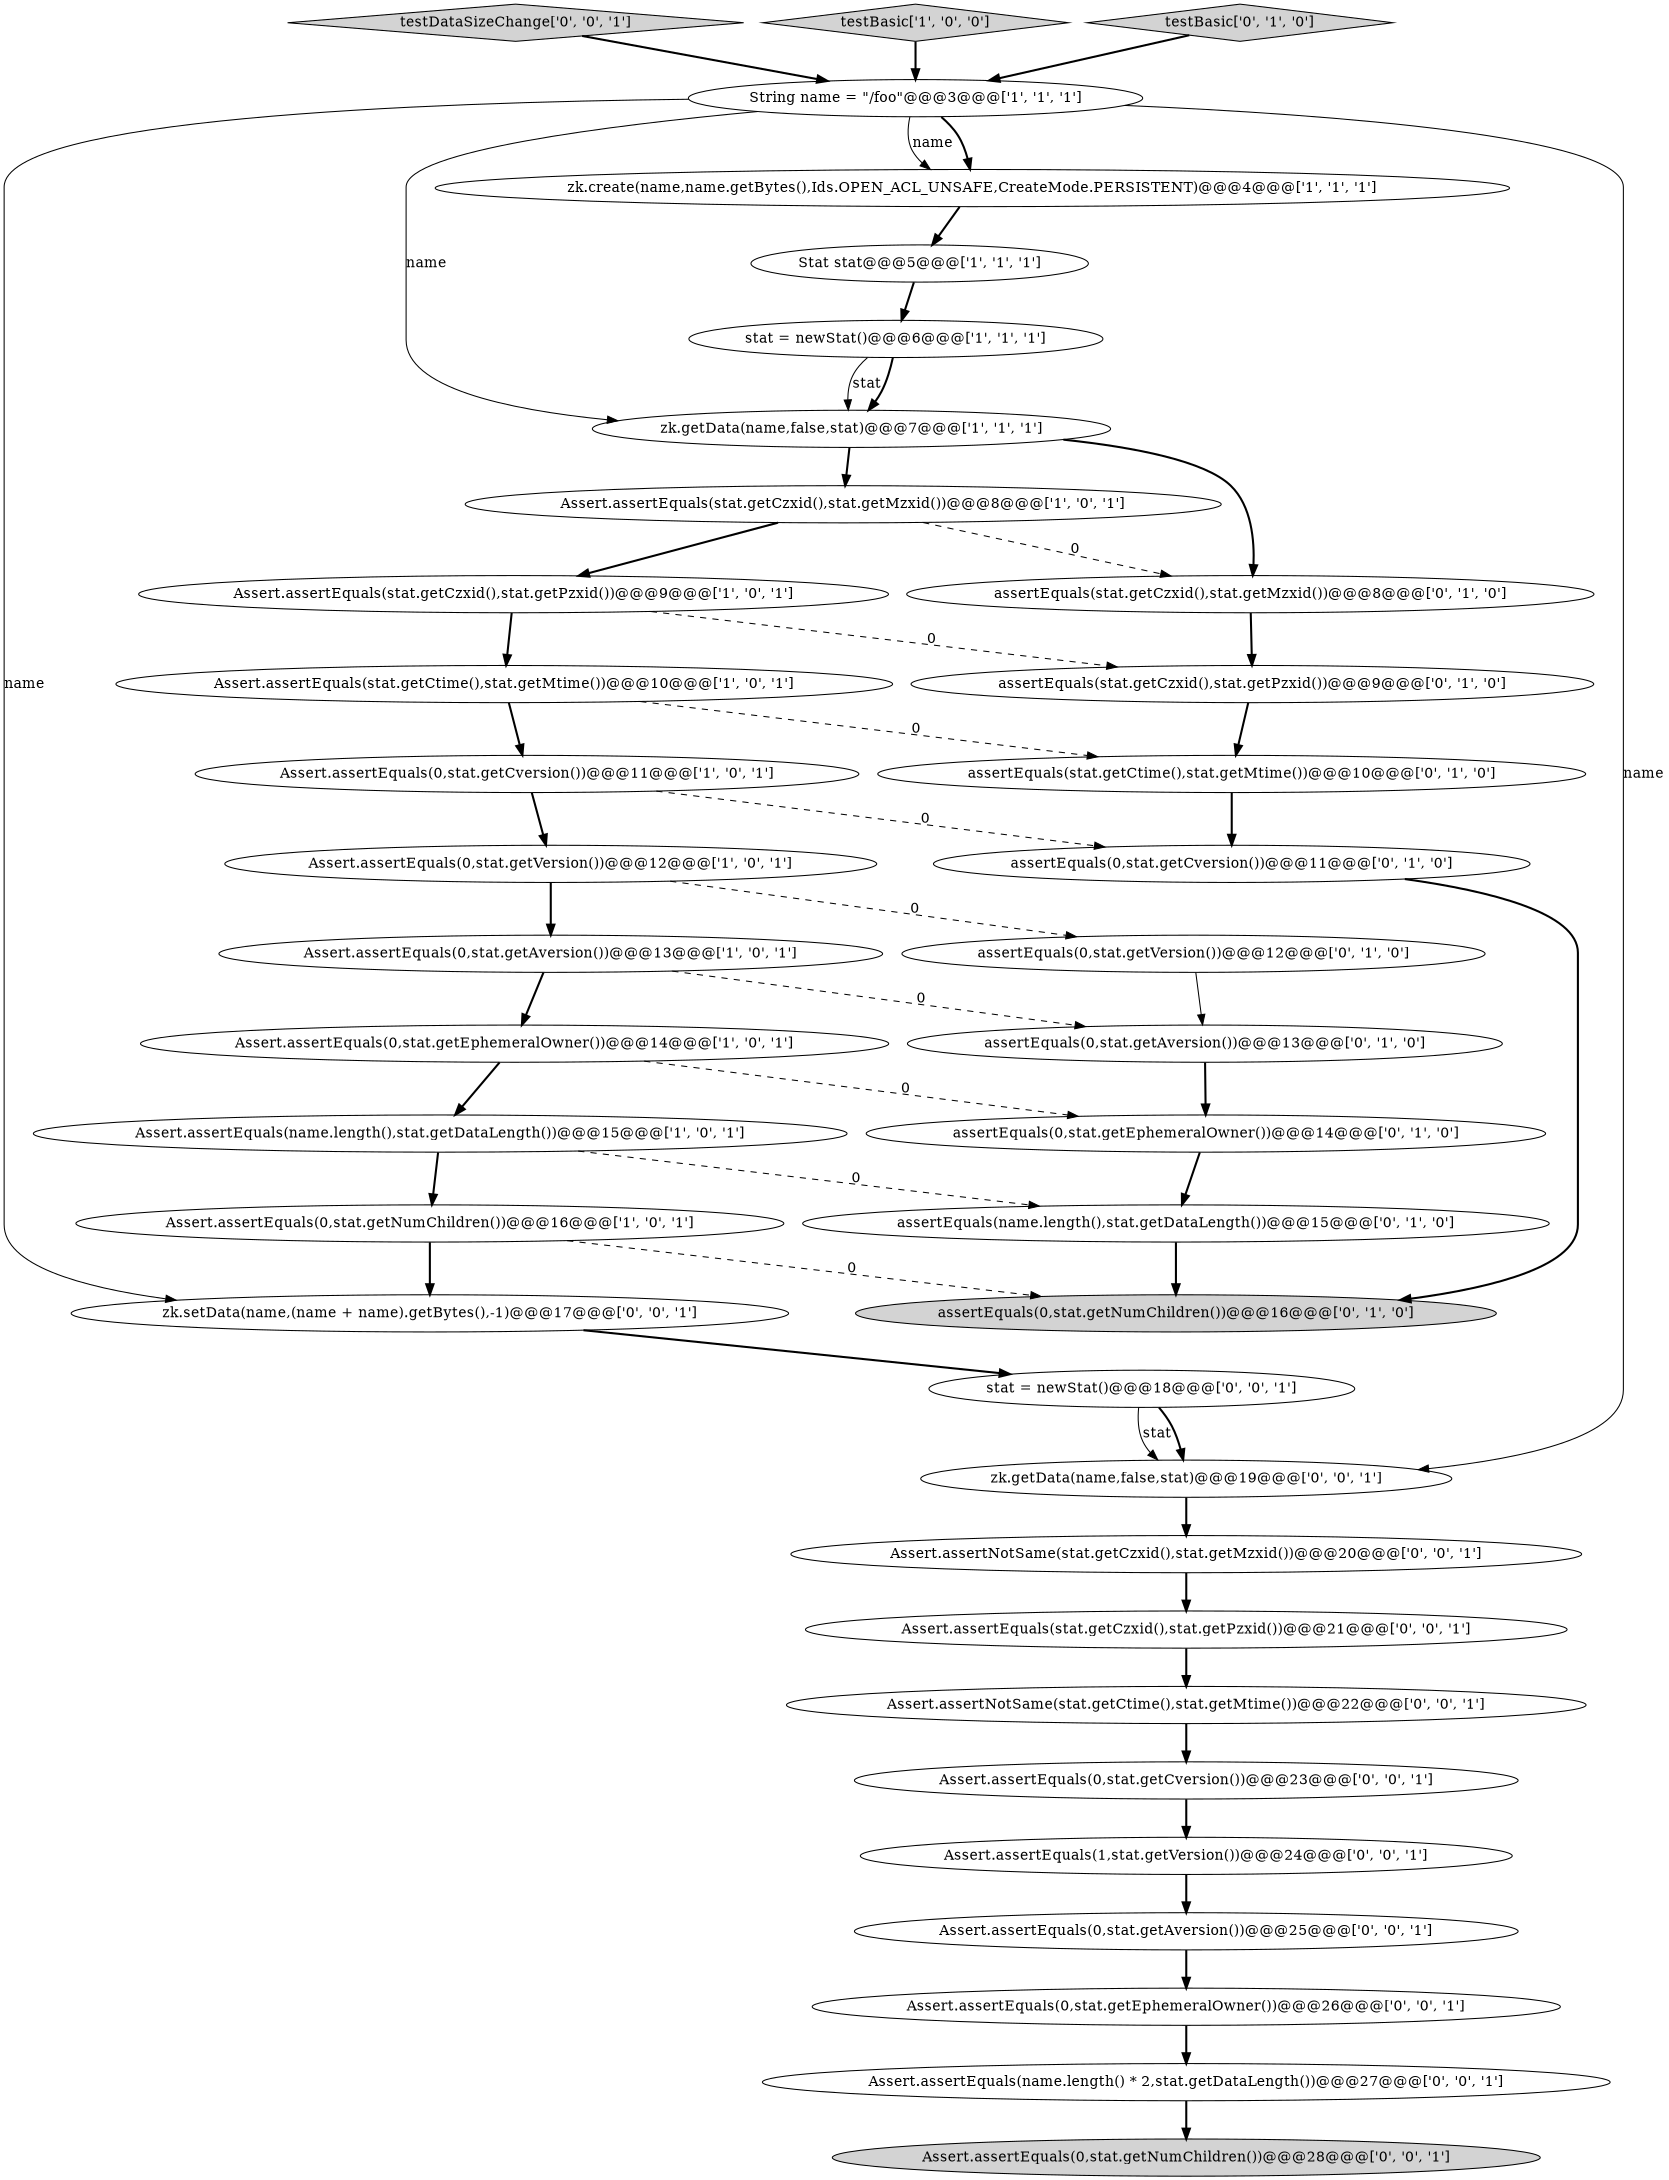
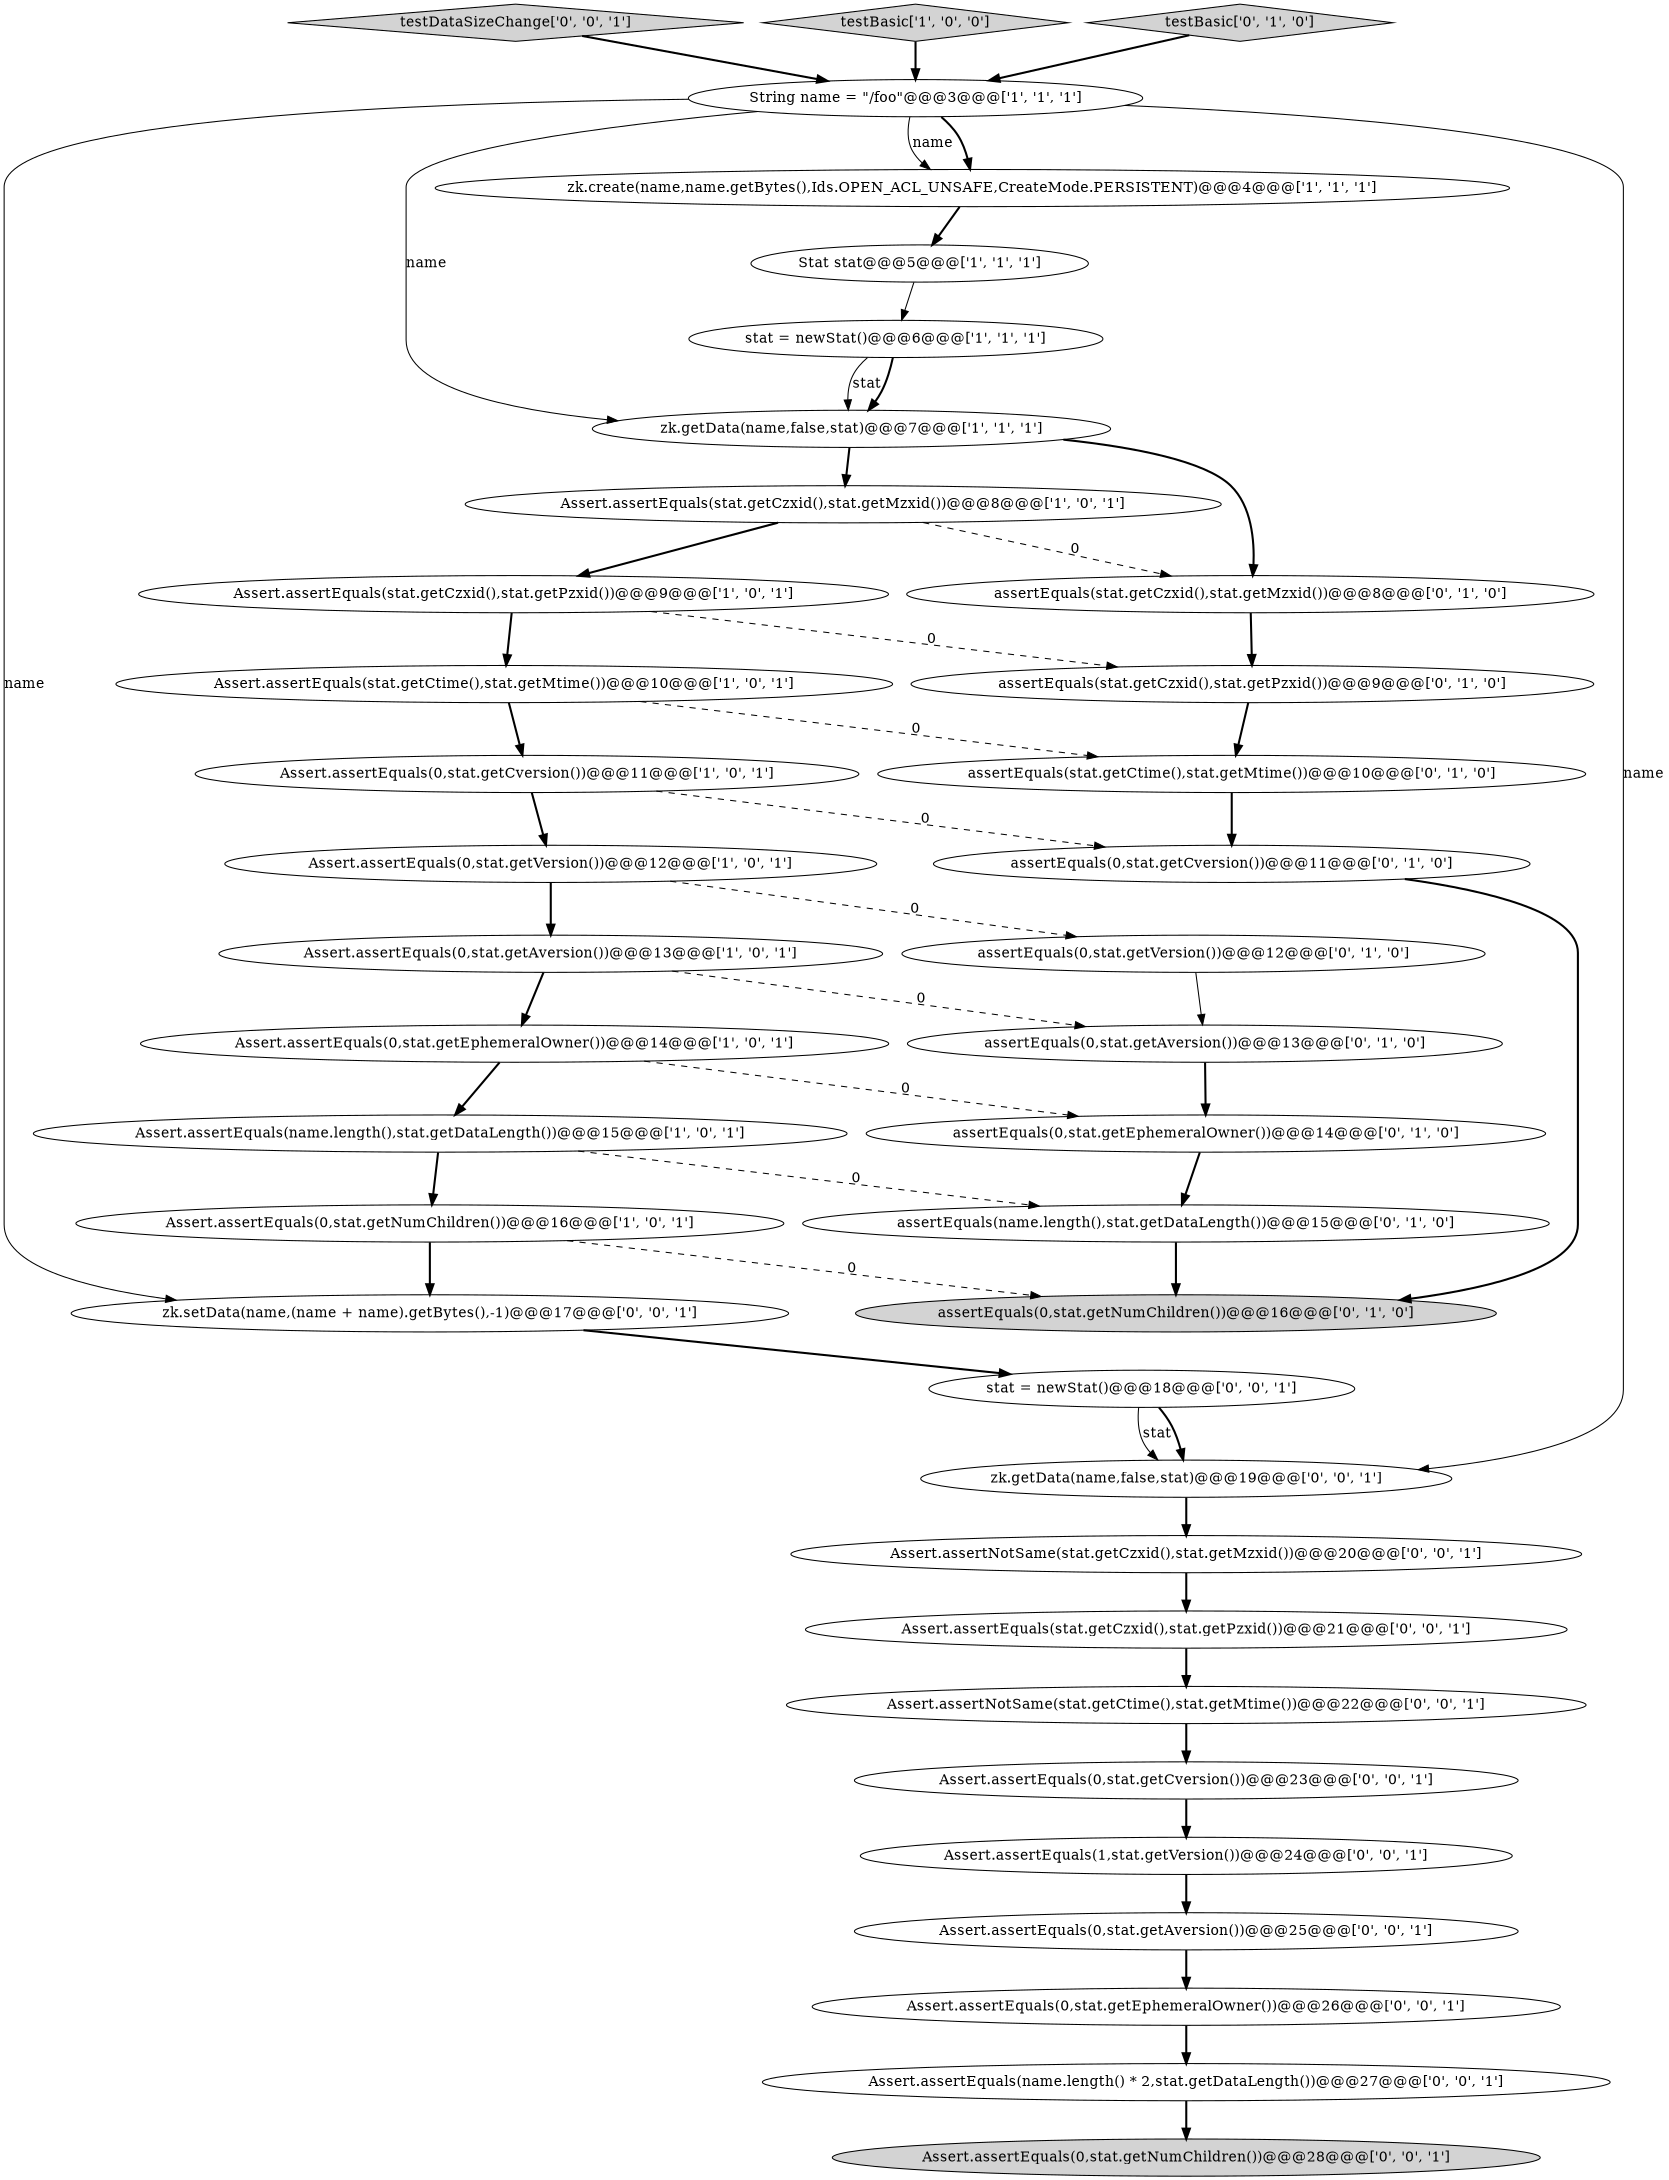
edge "Stat stat@@@5@@@['1', '1', '1']" -> "stat = newStat()@@@6@@@['1', '1', '1']": style bold -> solid
